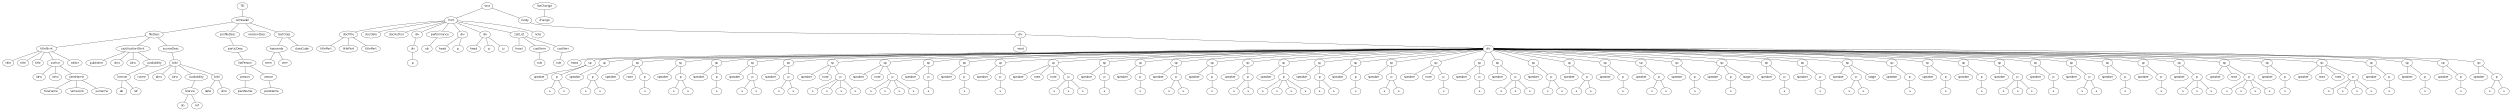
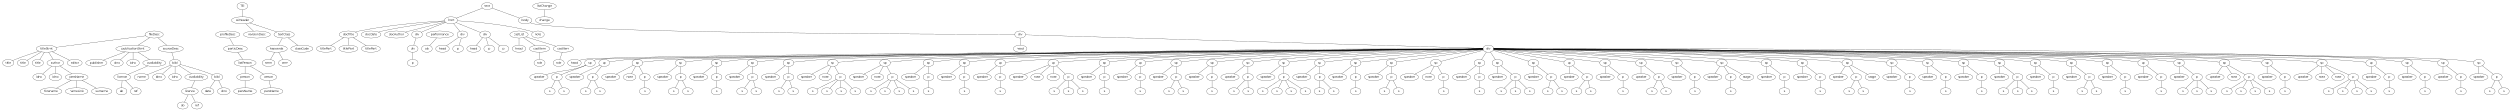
edge "teiHeader" -- "profileDesc": removed
edge "front" -- "performance": removed
edge "front" -- "castList": removed
edge "teiHeader" -- "fileDesc": removed
